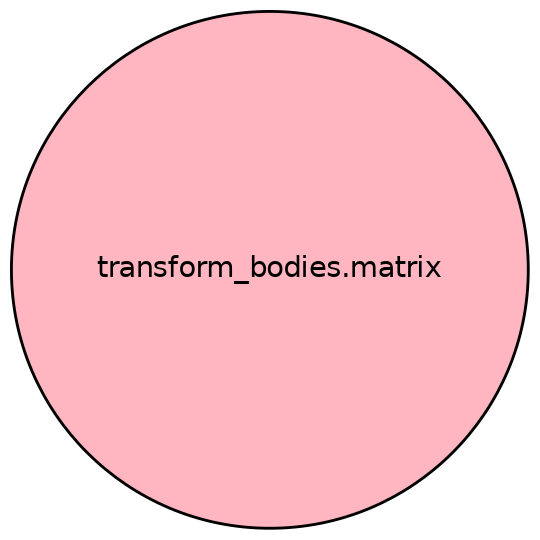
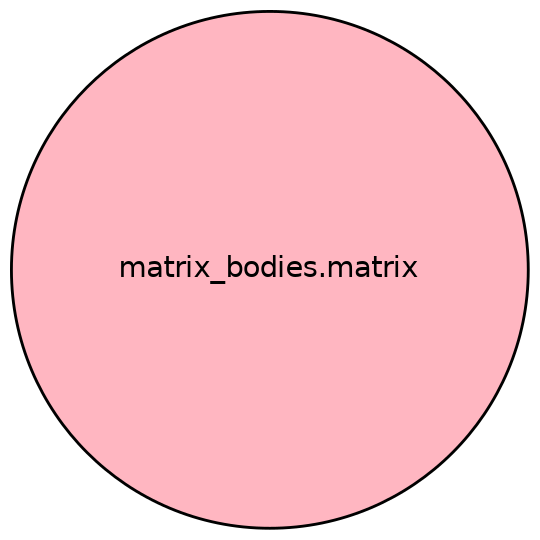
node "transform_bodies.matrix": label "transform_bodies.matrix" -> "matrix_bodies.matrix"
